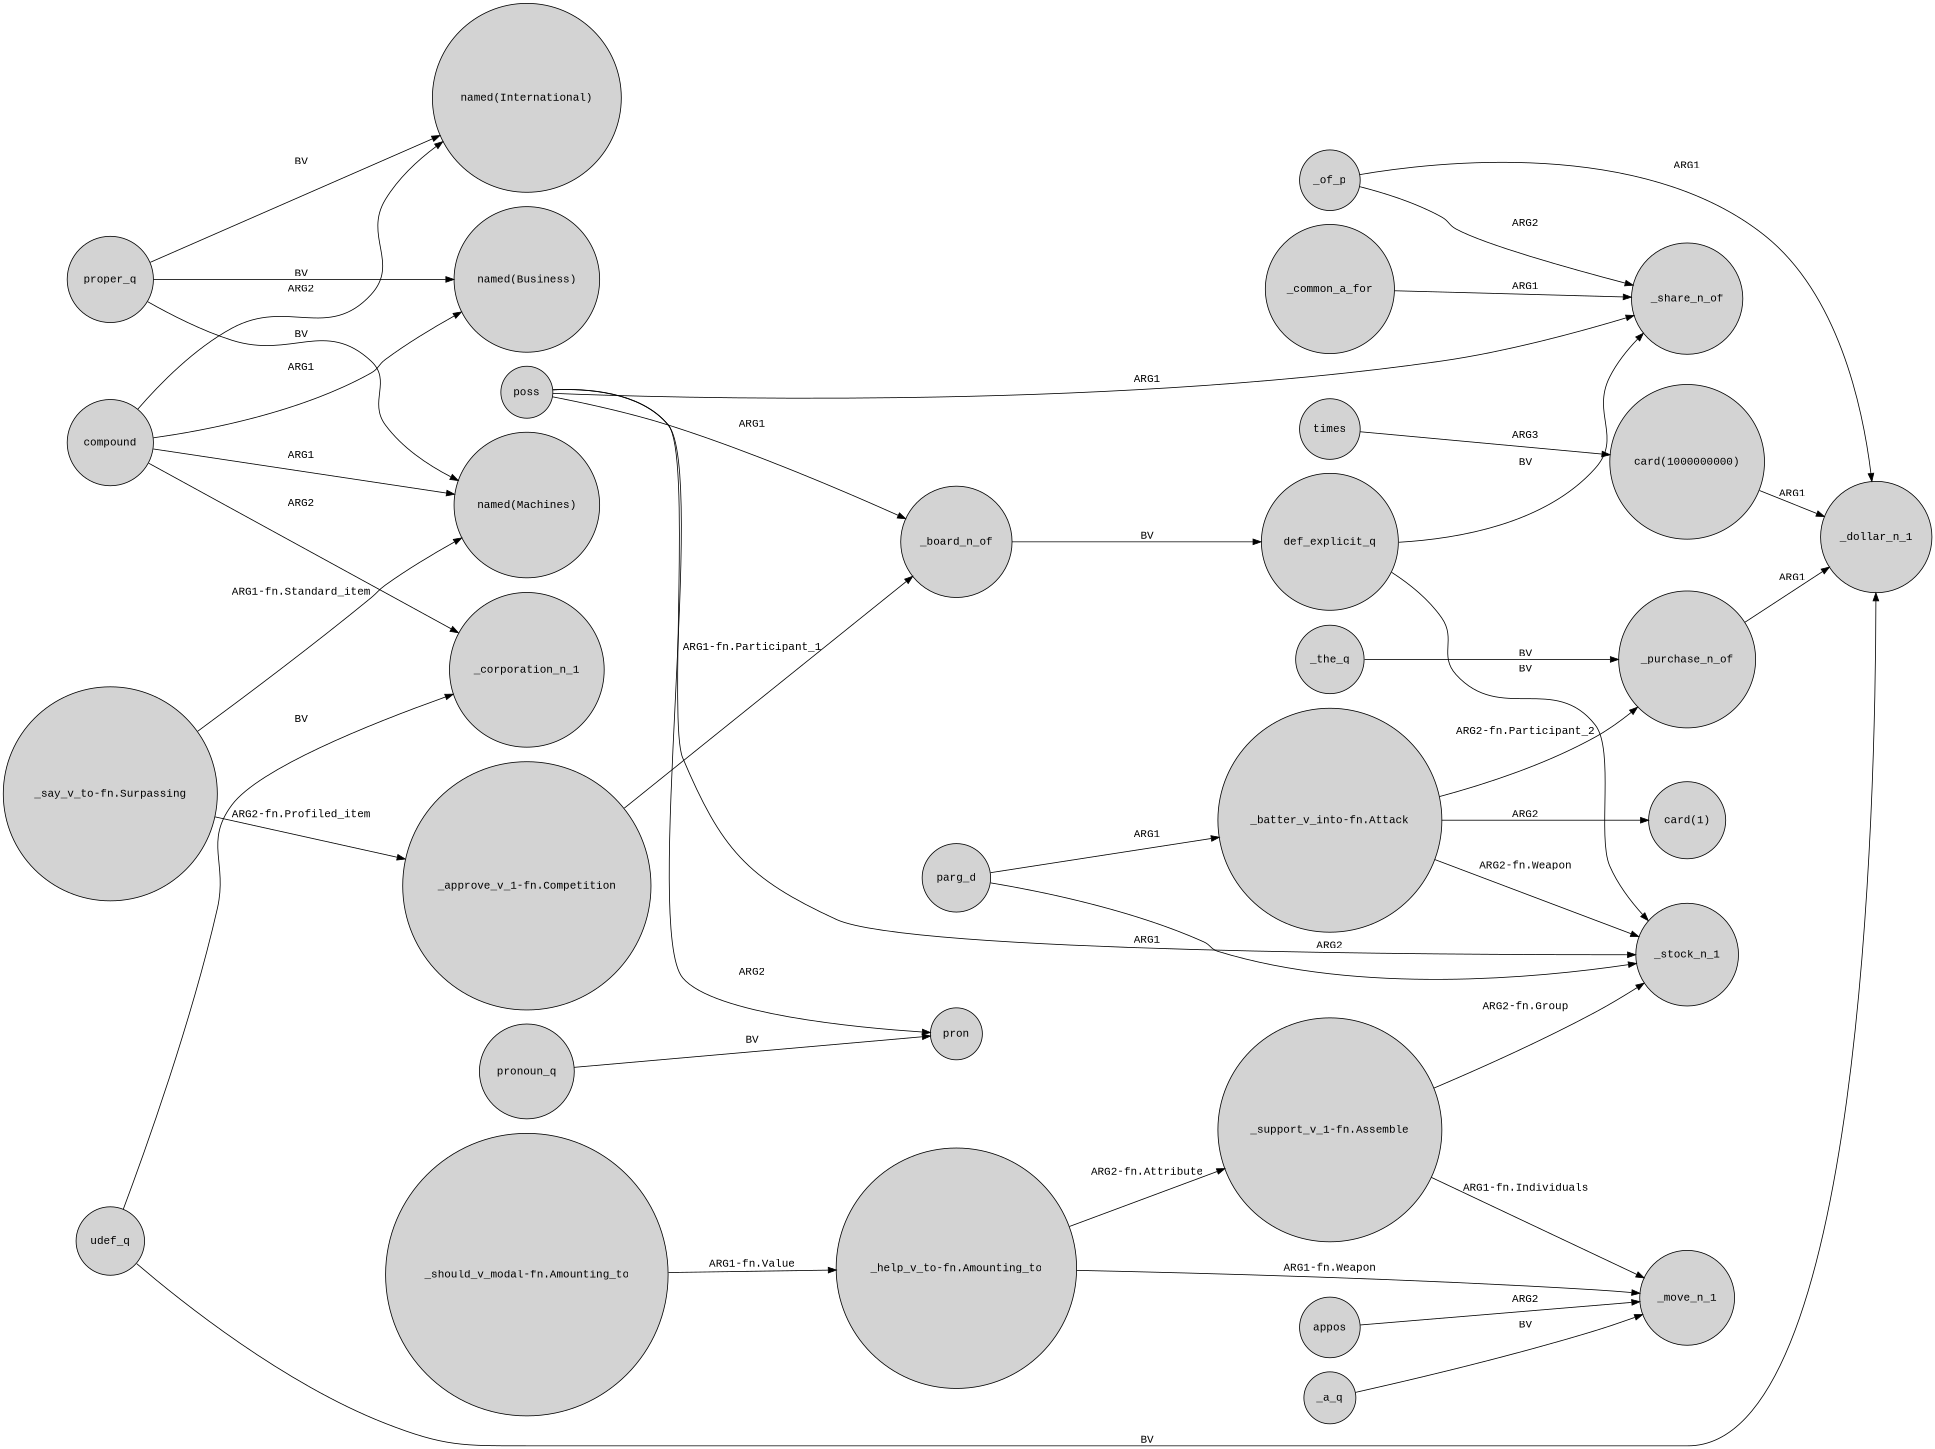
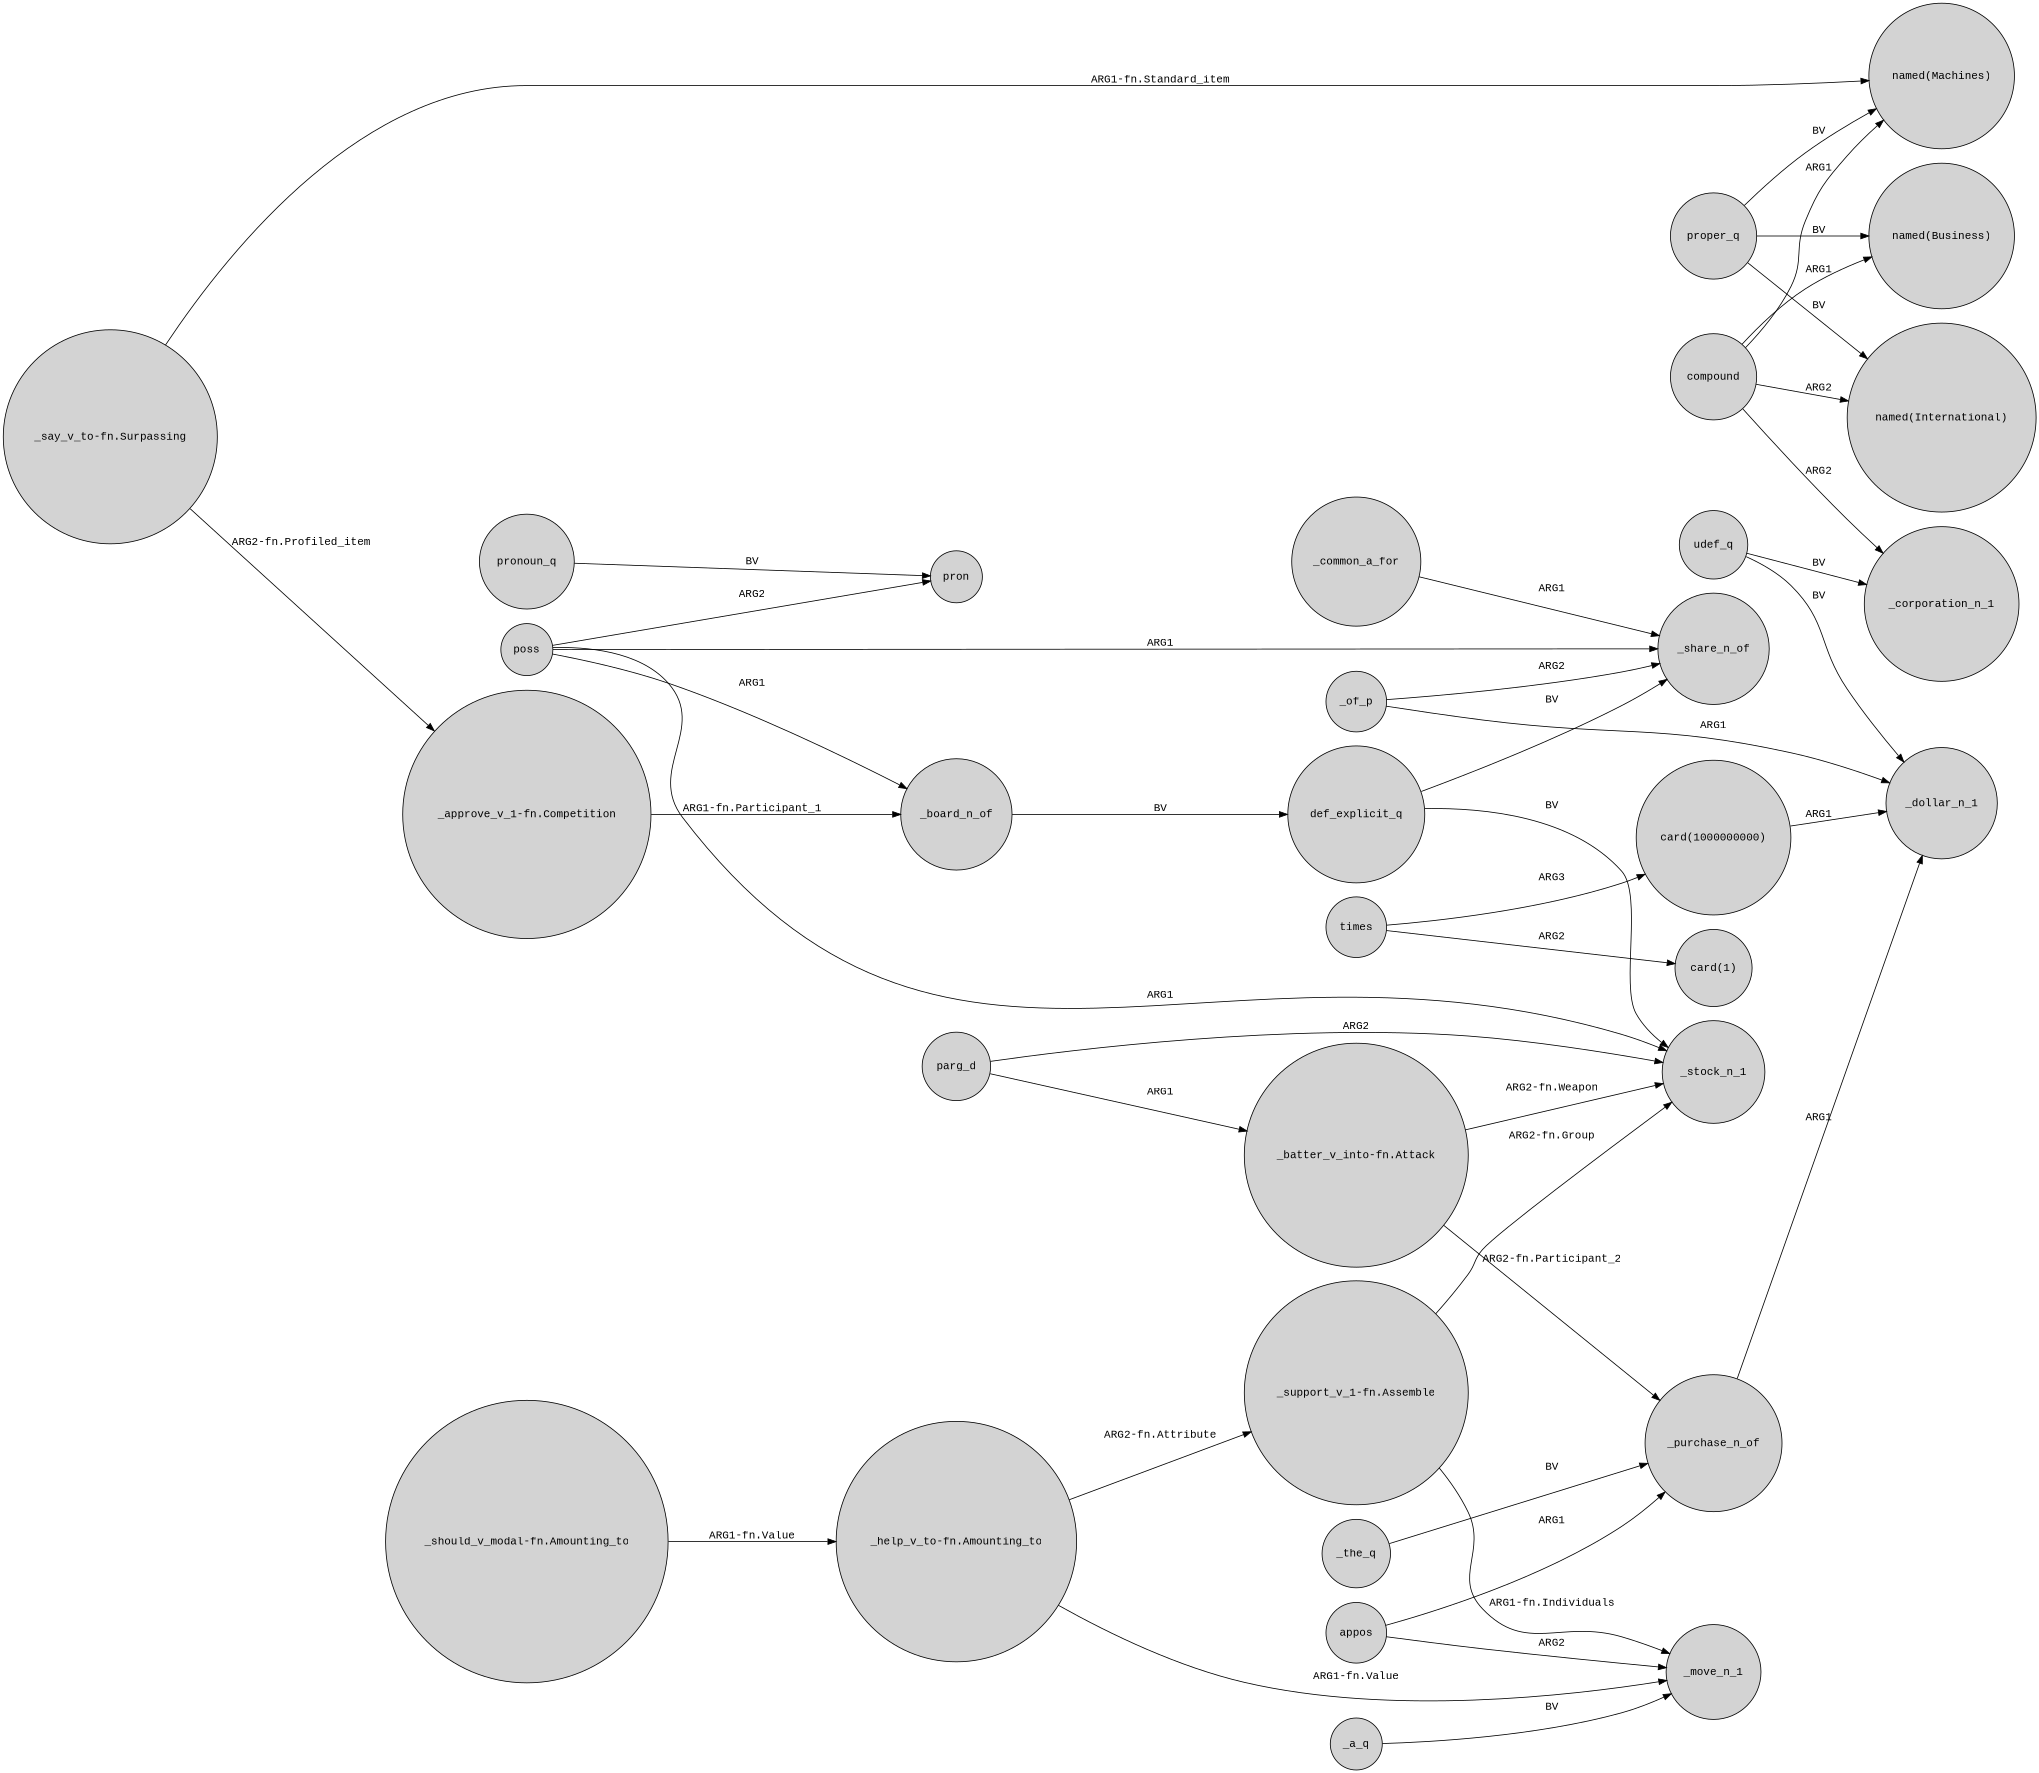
edge "_batter_v_into-fn.Attack" -> "card(1)": now "times" -> "card(1)"
edge "_help_v_to-fn.Amounting_to" -> "_move_n_1": label "ARG1-fn.Weapon" -> "ARG1-fn.Value"
edge "appos" -> "_purchase_n_of": added, label "ARG1"
